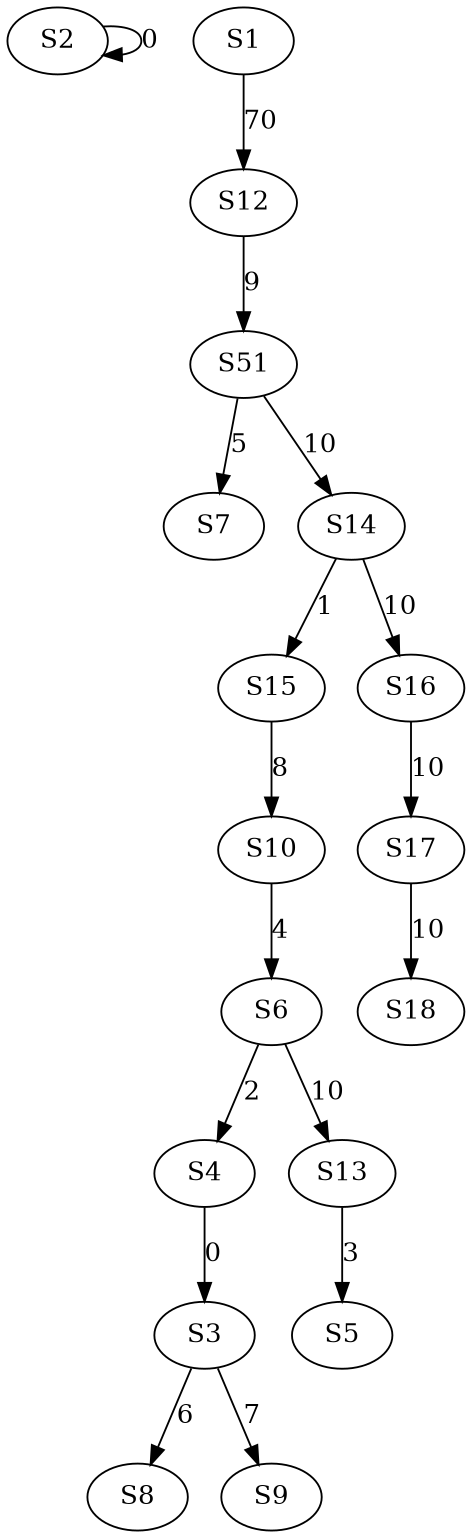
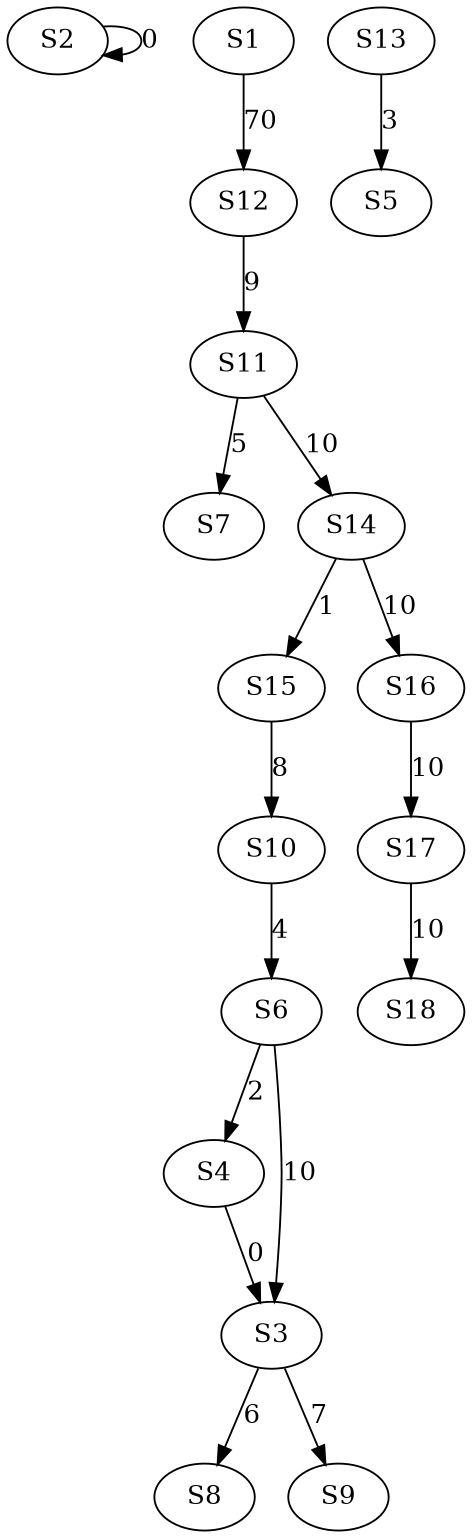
node "S51": label "S51" -> "S11"
edge "S6" -> "S13": now "S6" -> "S3"
